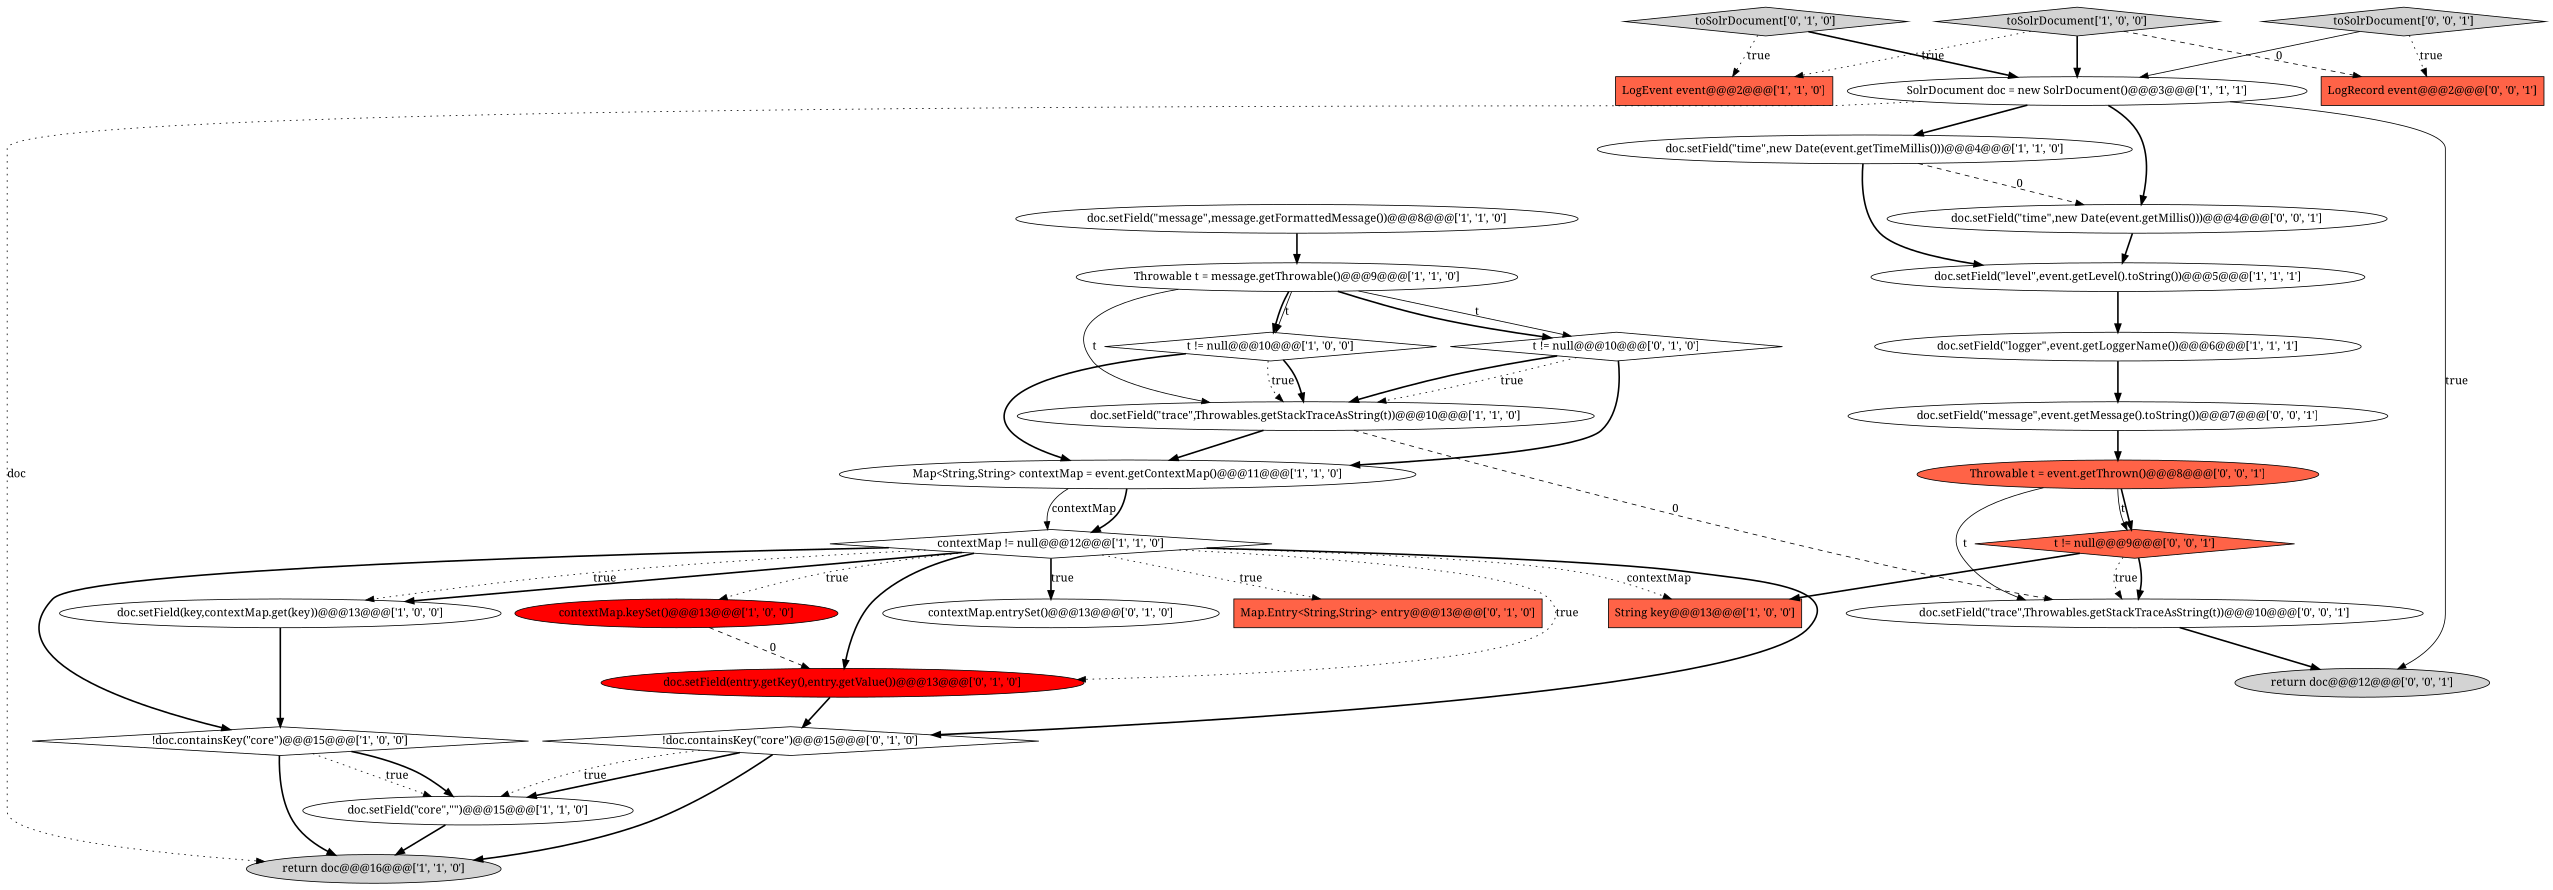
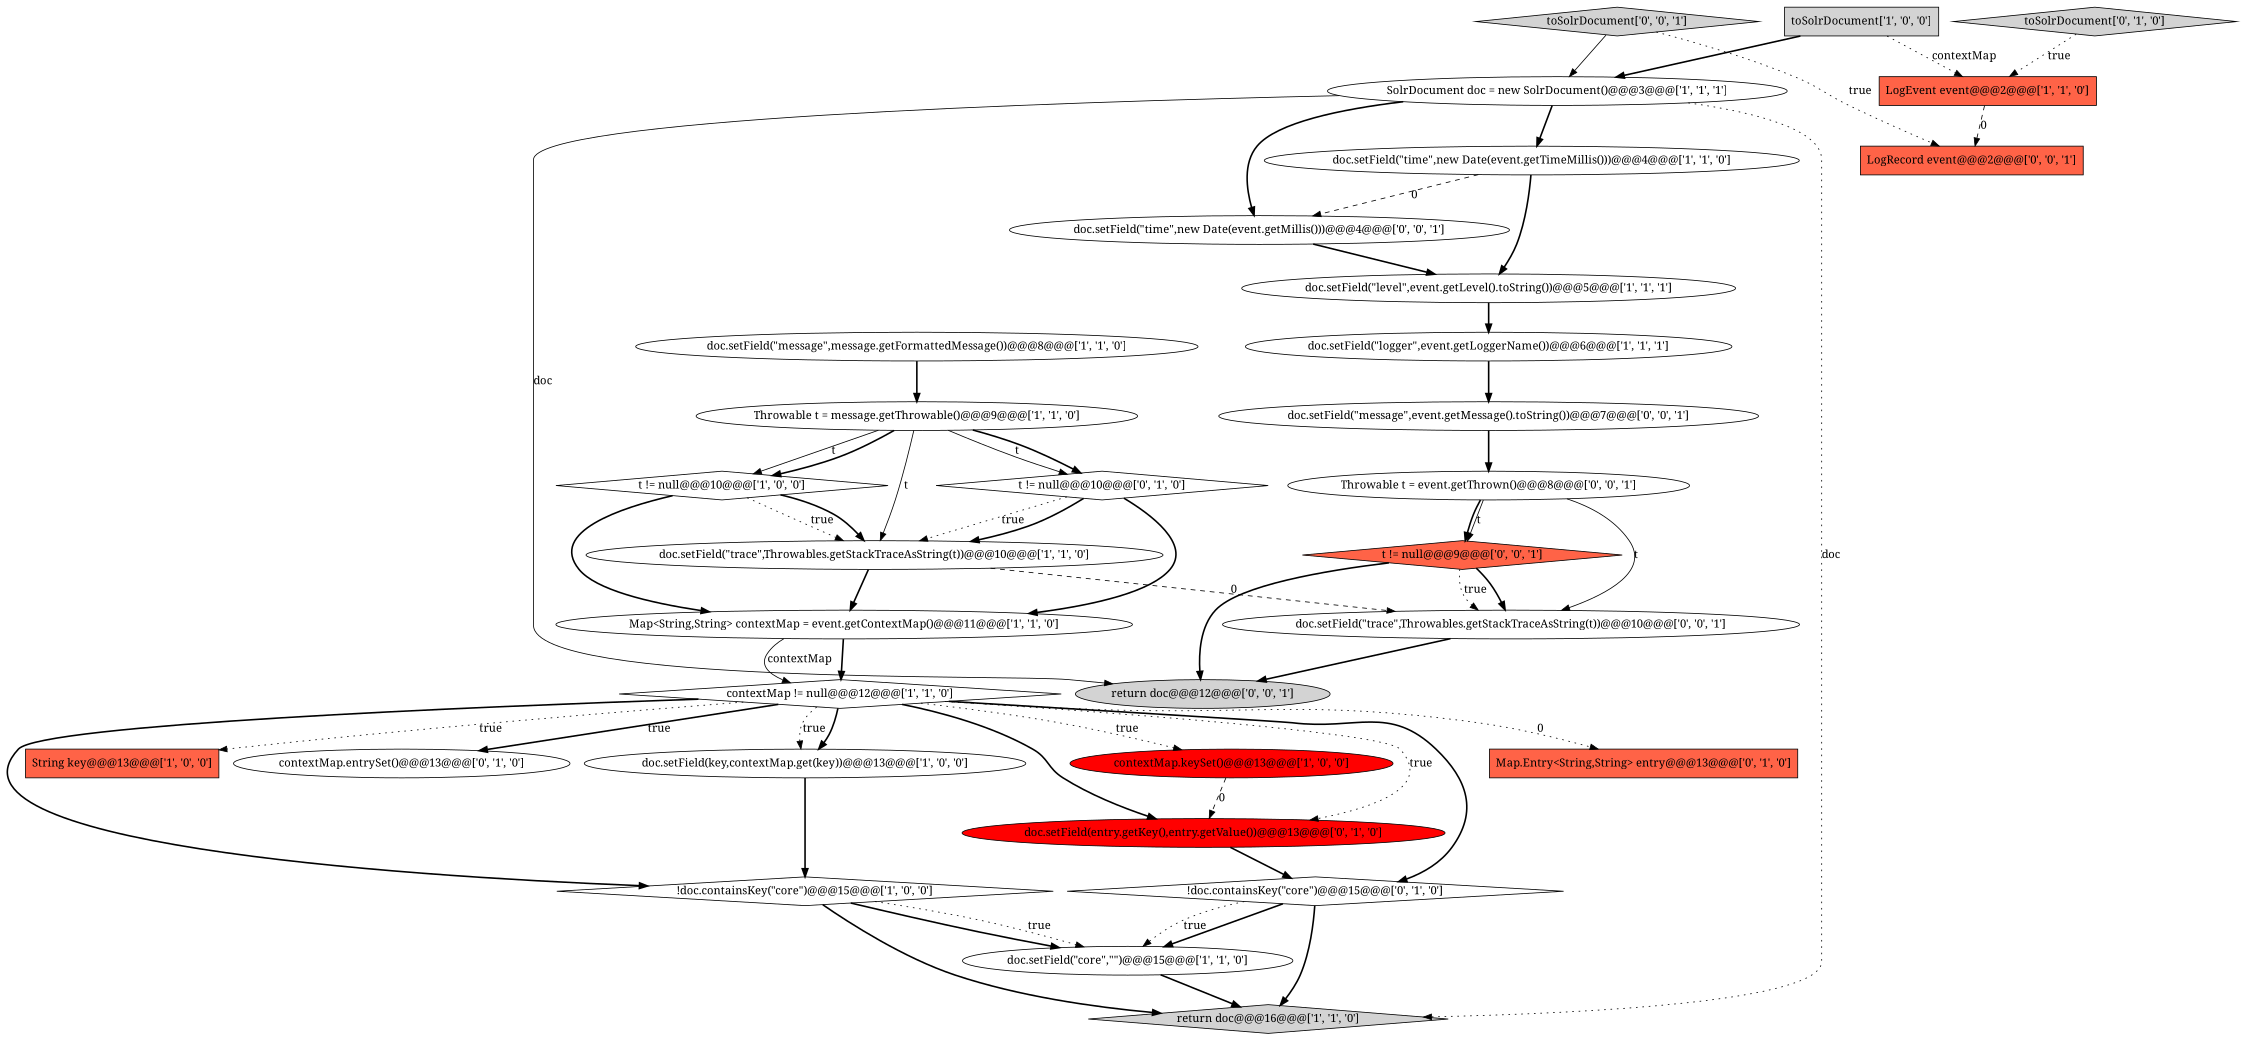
node "toSolrDocument['1', '0', '0']": shape diamond -> box
edge "toSolrDocument['0', '1', '0']" -> "SolrDocument doc = new SolrDocument()@@@3@@@['1', '1', '1']": removed
edge "toSolrDocument['1', '0', '0']" -> "LogRecord event@@@2@@@['0', '0', '1']": now "LogEvent event@@@2@@@['1', '1', '0']" -> "LogRecord event@@@2@@@['0', '0', '1']"
edge "toSolrDocument['1', '0', '0']" -> "LogEvent event@@@2@@@['1', '1', '0']": label "true" -> "contextMap"
edge "SolrDocument doc = new SolrDocument()@@@3@@@['1', '1', '1']" -> "return doc@@@12@@@['0', '0', '1']": label "true" -> "doc"
node "Throwable t = event.getThrown()@@@8@@@['0', '0', '1']": fillcolor tomato -> white
edge "t != null@@@9@@@['0', '0', '1']" -> "String key@@@13@@@['1', '0', '0']": now "t != null@@@9@@@['0', '0', '1']" -> "return doc@@@12@@@['0', '0', '1']"
edge "contextMap != null@@@12@@@['1', '1', '0']" -> "Map.Entry<String,String> entry@@@13@@@['0', '1', '0']": label "true" -> "0"
edge "contextMap != null@@@12@@@['1', '1', '0']" -> "String key@@@13@@@['1', '0', '0']": label "contextMap" -> "true"
node "return doc@@@16@@@['1', '1', '0']": shape ellipse -> diamond
